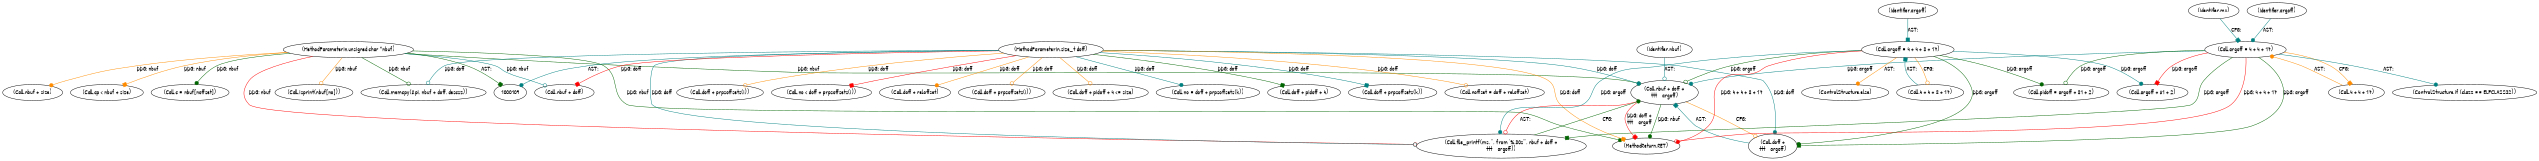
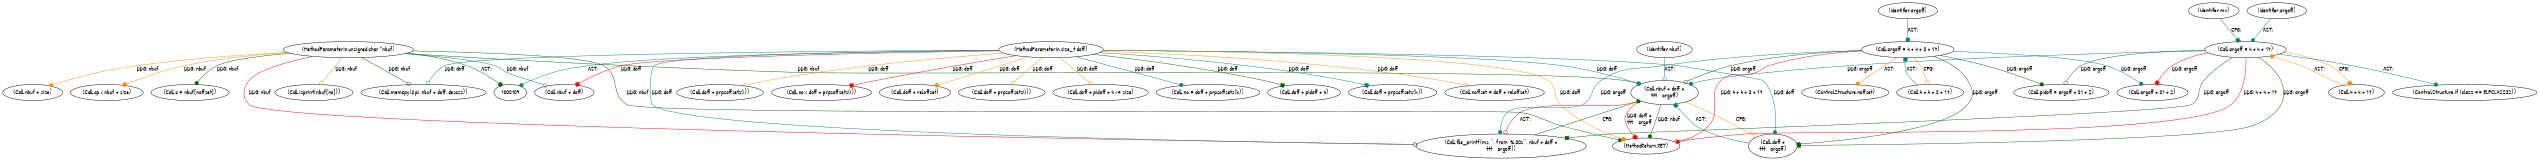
node "(ControlStructure,else)": label "(ControlStructure,else)" -> "(ControlStructure,noffset)"
node "(Call,argoff + 61 + 2)": label "(Call,argoff + 61 + 2)" -> "(Call,argoff + 81 + 2)"
